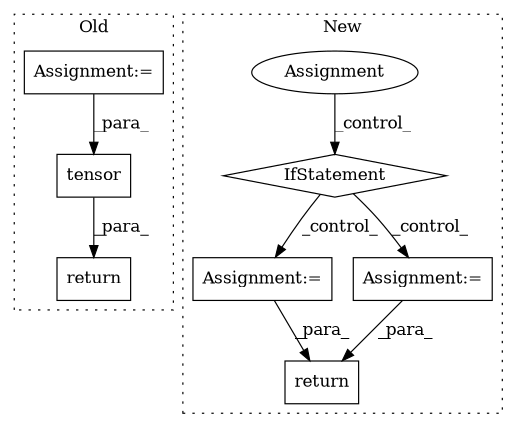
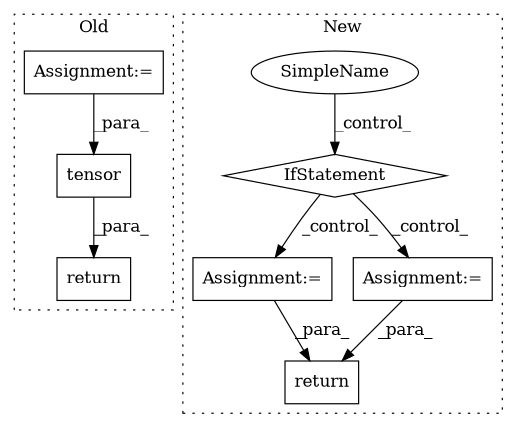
node "Assignment": label "Assignment" -> "SimpleName"
